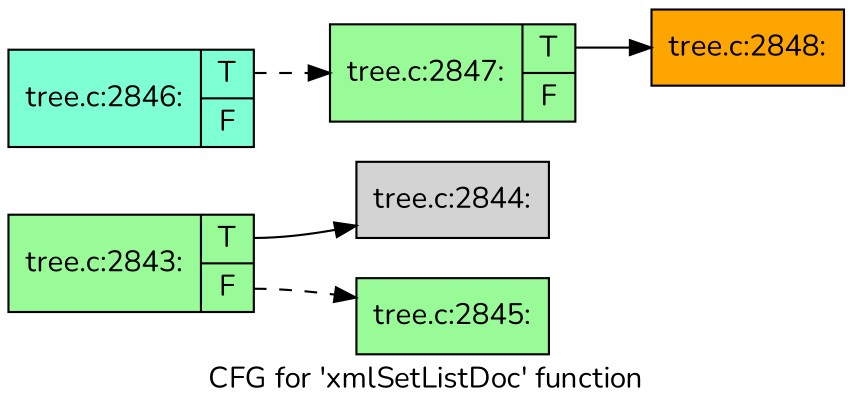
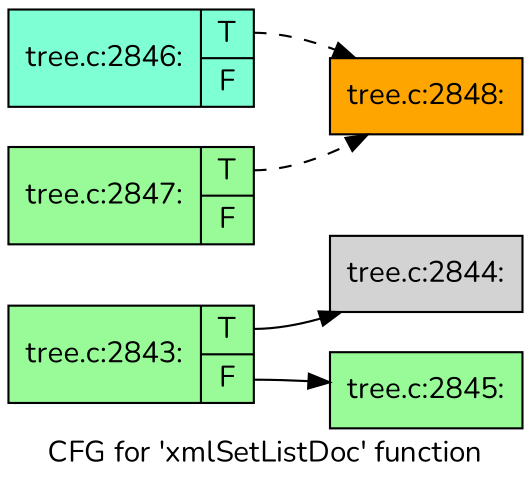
edge "tree.c:2847:" -> "tree.c:2848:": style solid -> dashed
edge "tree.c:2846:" -> "tree.c:2847:": now "tree.c:2846:" -> "tree.c:2848:"
edge "tree.c:2843:" -> "tree.c:2845:": style dashed -> solid
